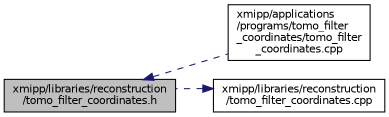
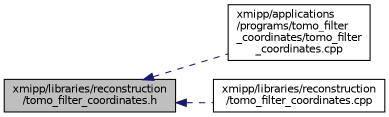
edge "xmipp/libraries/reconstruction /tomo_filter_coordinates.h" -> "xmipp/libraries/reconstruction /tomo_filter_coordinates.cpp": reversed
